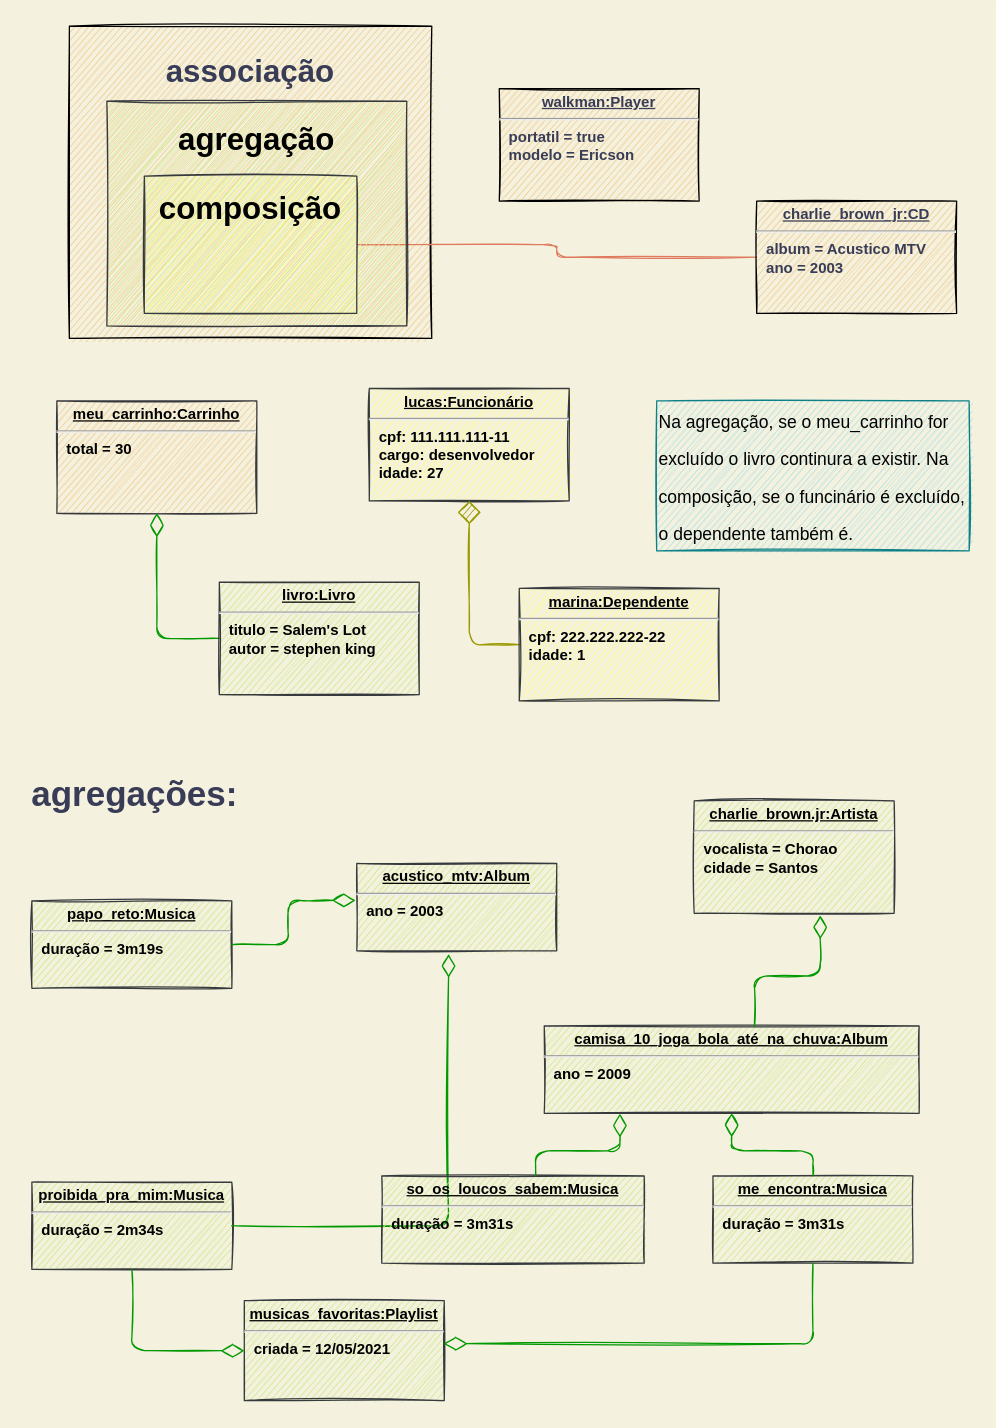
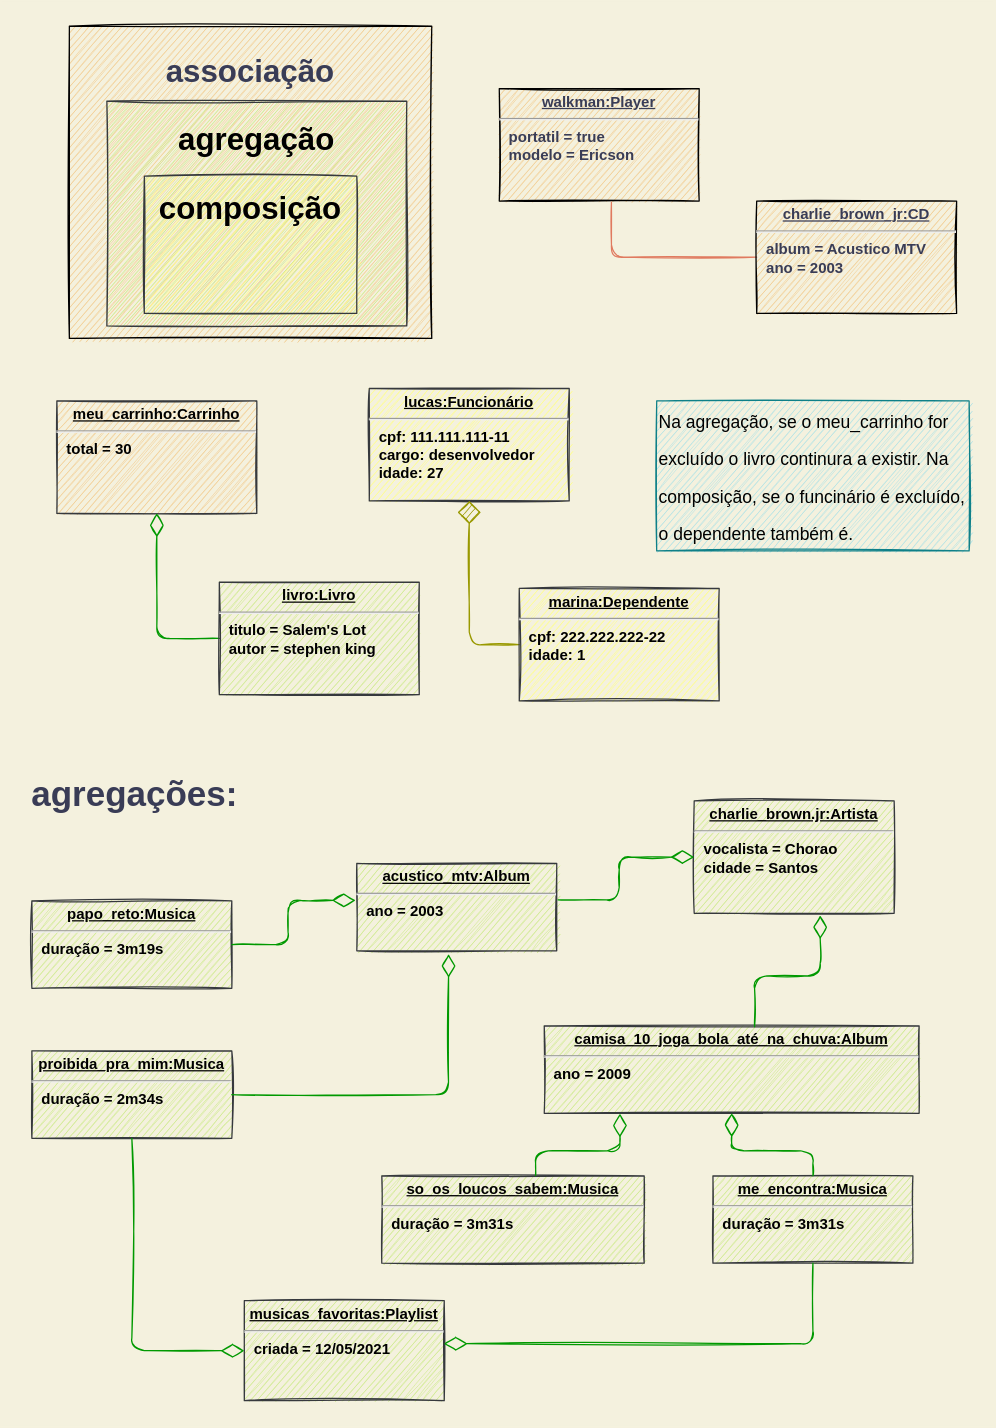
edge "composição" -- "charlie_brown_jr:CD album = Acustico MTV ano = 2003": now "walkman:Player portatil = true modelo = Ericson" -- "charlie_brown_jr:CD album = Acustico MTV ano = 2003"
edge "acustico_mtv:Album ano = 2003" -> "charlie_brown.jr:Artista vocalista = Chorao cidade = Santos": added
node "proibida_pra_mim:Musica duração = 2m34s": moved (132, 1226) -> (132, 1094)
